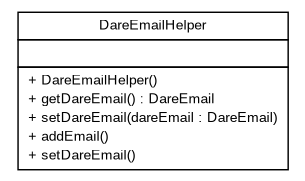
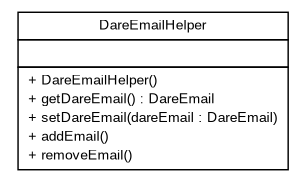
node "DareEmailHelper": text "+ setDareEmail()" -> "+ removeEmail()"
